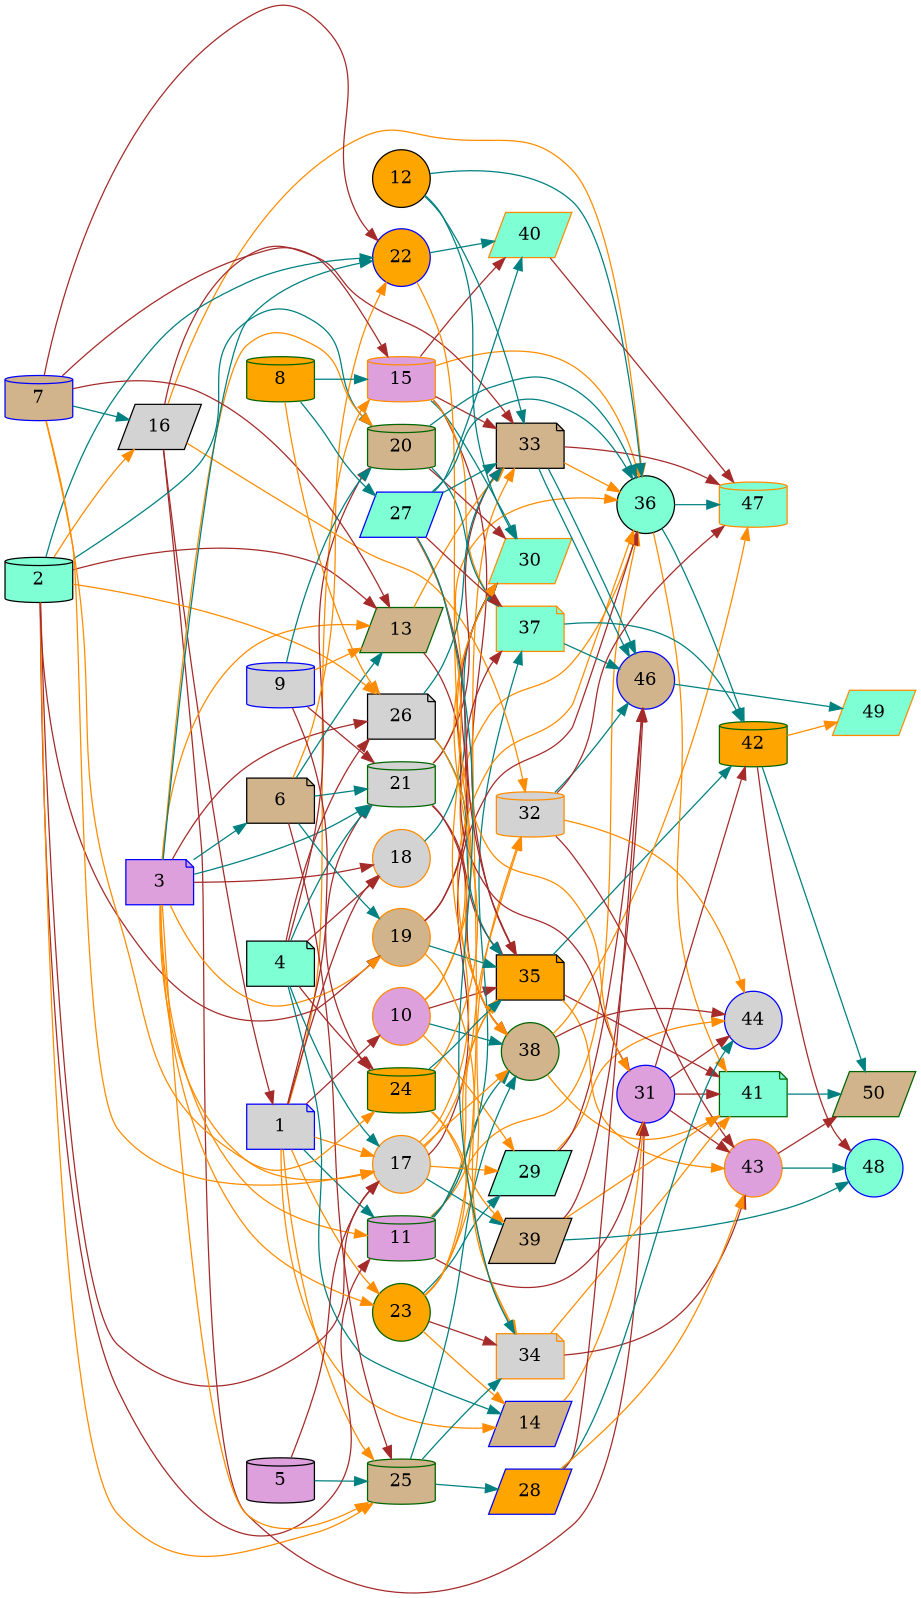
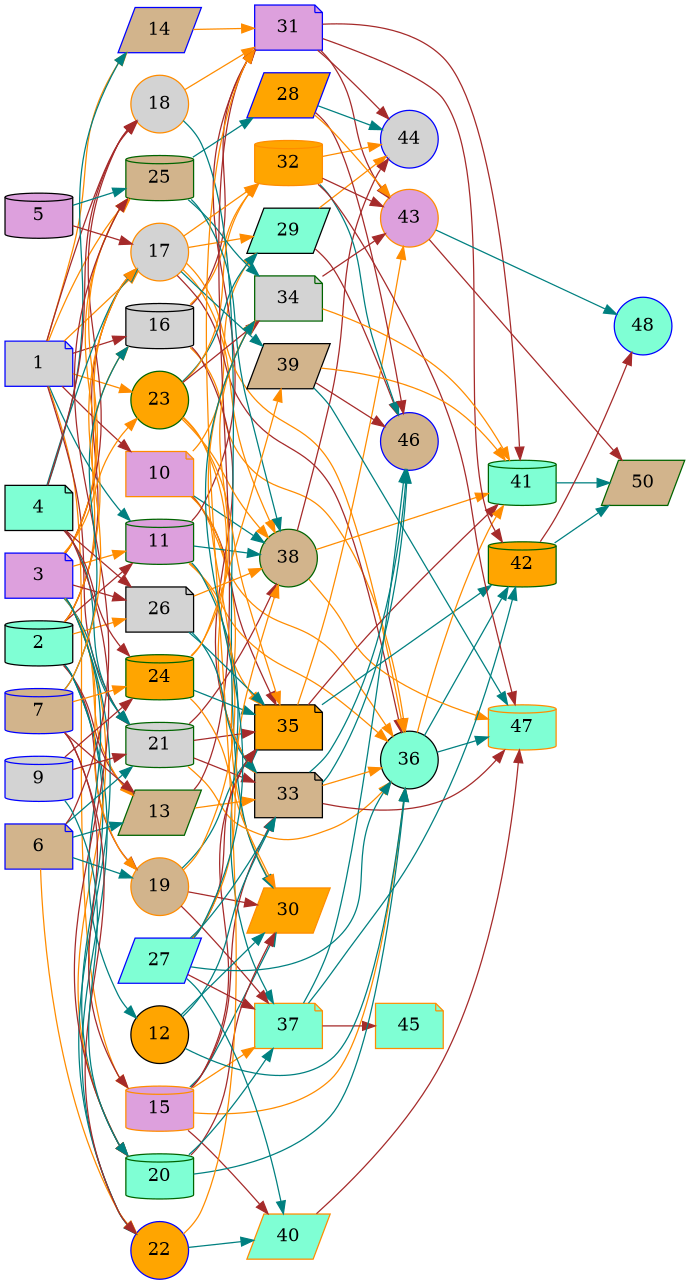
edge "18" -> "31": added
node "8": removed
node "16": shape parallelogram -> cylinder
node "20": fillcolor tan -> aquamarine
node "30": fillcolor aquamarine -> orange
edge "9" -> "13": removed
node "49": removed
edge "16" -> "1": reversed
node "6": color black -> blue
node "32": fillcolor lightgrey -> orange
edge "3" -> "6": now "3" -> "12"
node "10": shape circle -> note
node "45": added
node "31": shape circle -> note
node "41": shape note -> cylinder
edge "39" -> "48": now "39" -> "47"
node "34": color darkorange -> darkgreen
edge "23" -> "14": now "23" -> "38"
